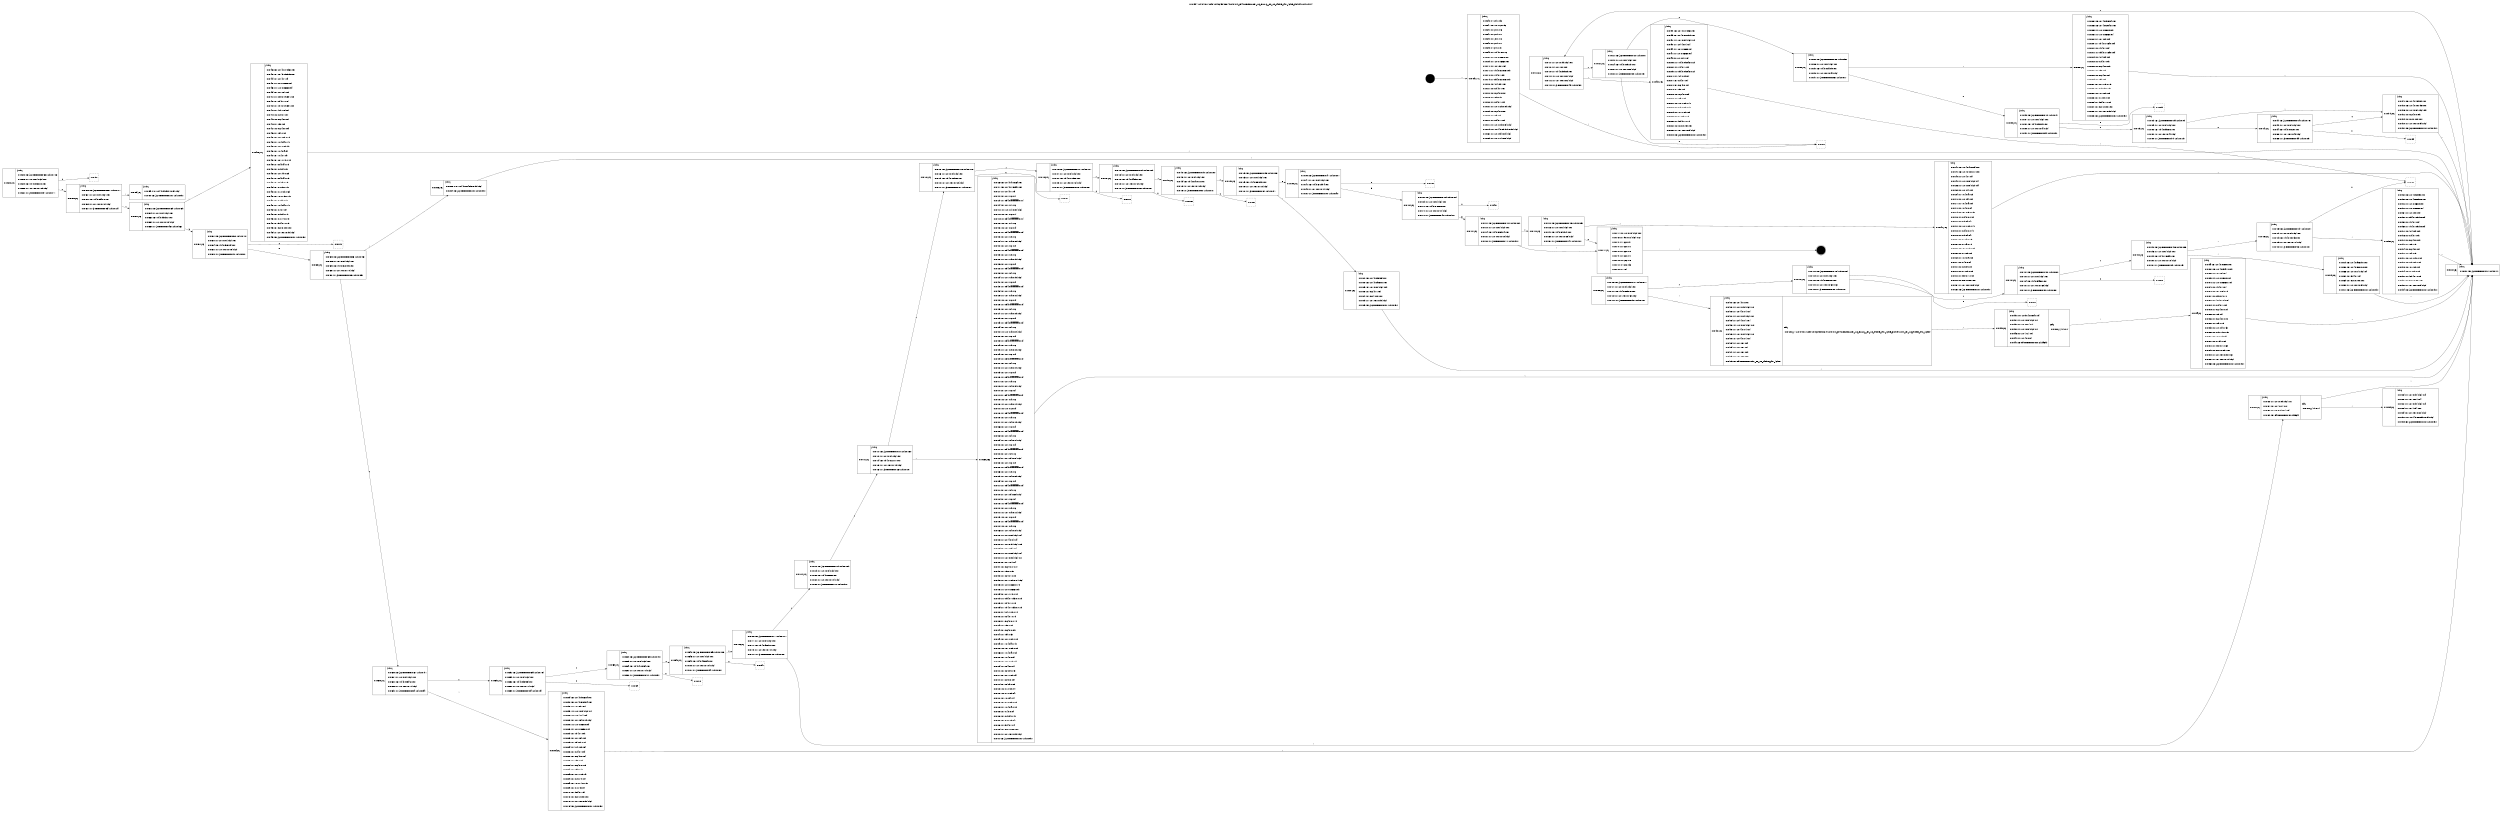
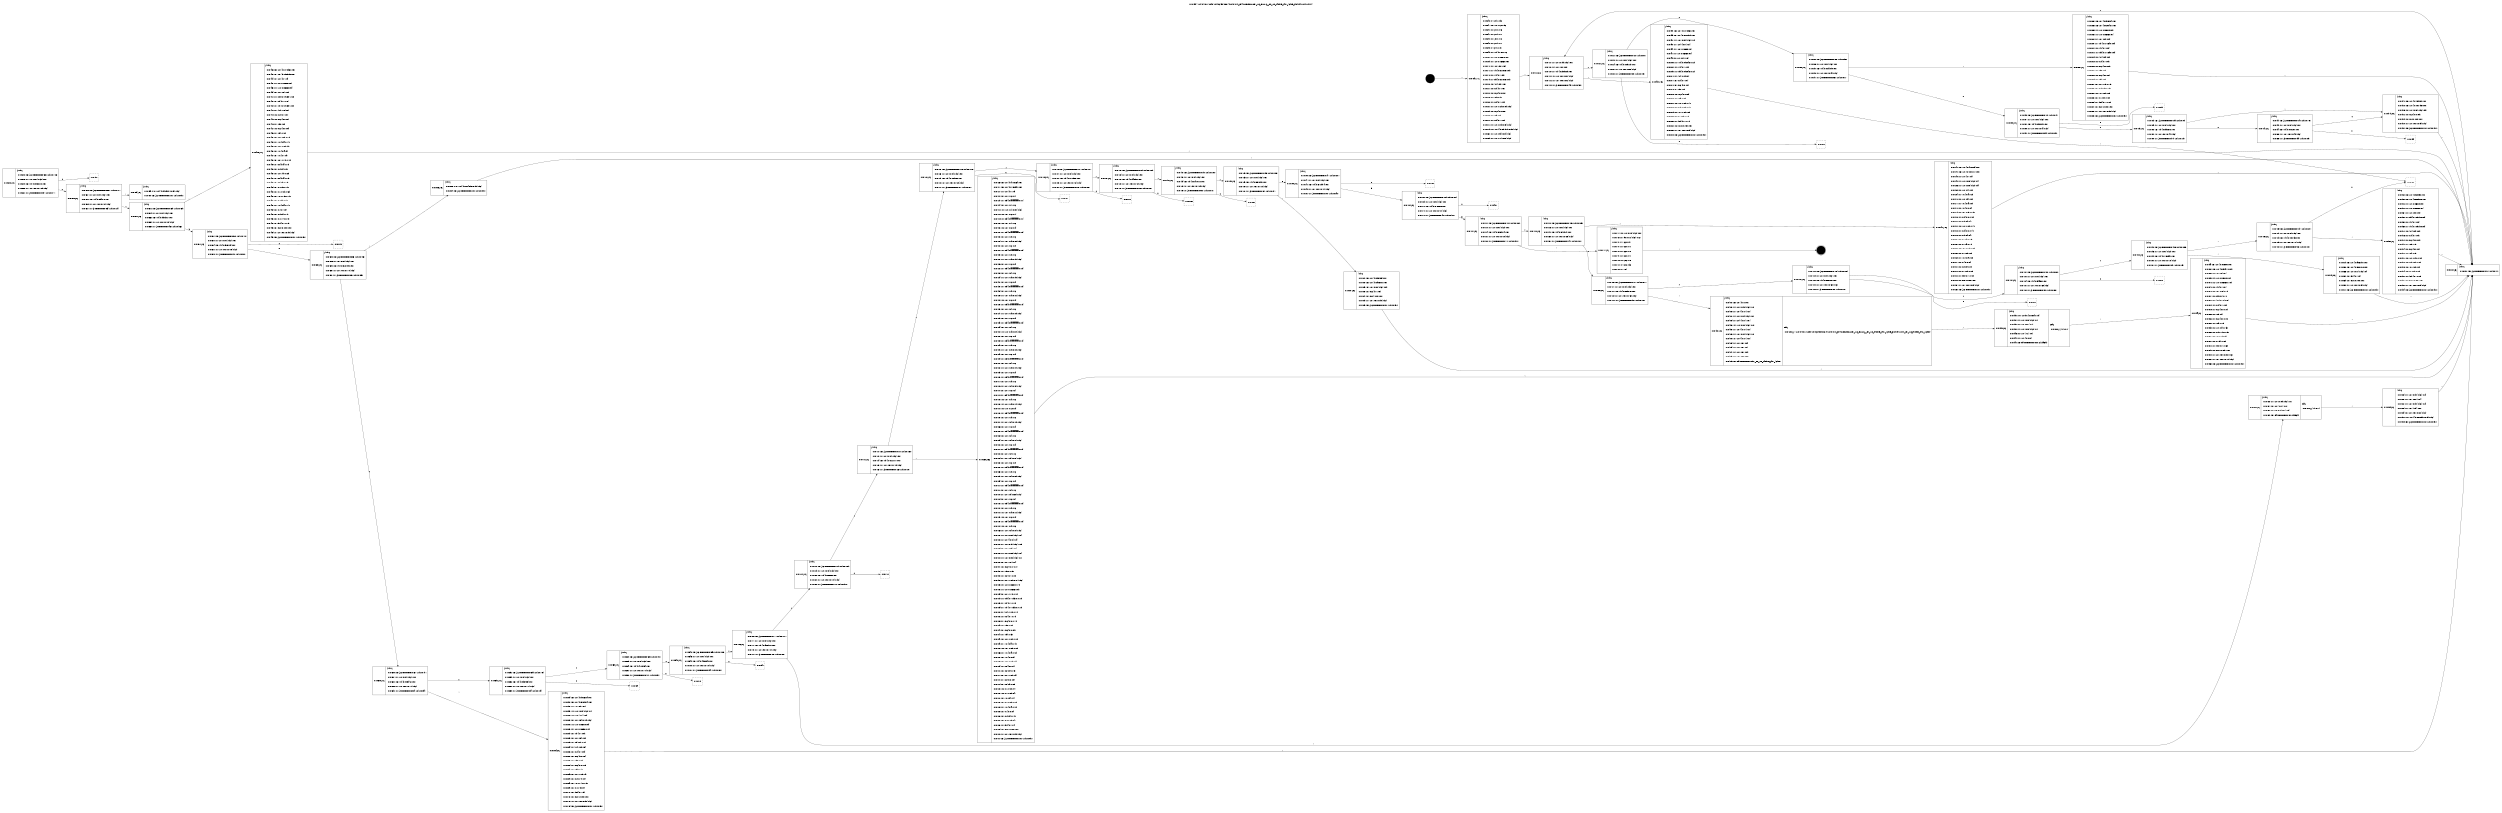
edge "0x4013f0 [116]" -> "0x401c6e": now "0x4013f0 [116]" -> "0x401464 [32]"
edge "0x401740 [28]" -> "0x402112 [18]": now "0x401740 [28]" -> "0x40175c [28]"
edge "0x401a8a [19]" -> "0x4022a2 [5]": now "0x401a9d [36]" -> "0x4022a2 [5]"
node "0x402169": added
